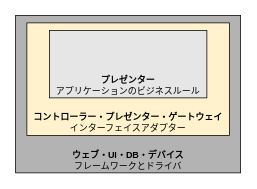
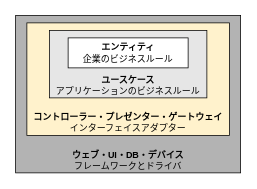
node "エンティティ 企業のビジネスルール": added
node "プレゼンター アプリケーションのビジネスルール": label "プレゼンター アプリケーションのビジネスルール" -> "ユースケース アプリケーションのビジネスルール"
